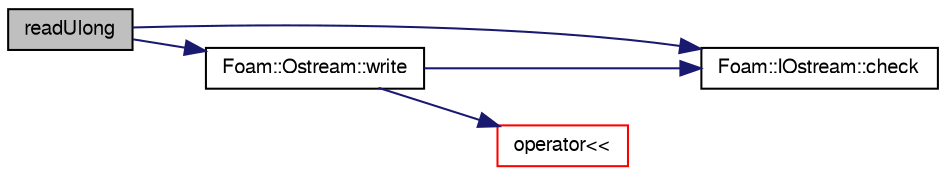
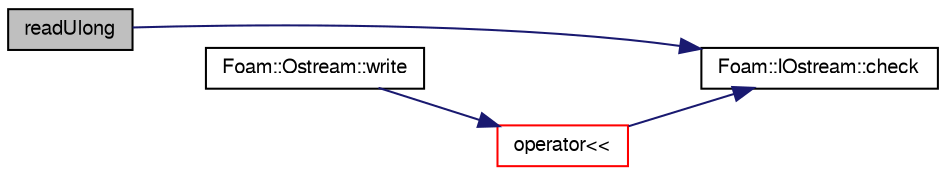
edge "readUlong" -> "Foam::Ostream::write": removed
edge "Foam::Ostream::write" -> "Foam::IOstream::check": now "operator<<" -> "Foam::IOstream::check"
